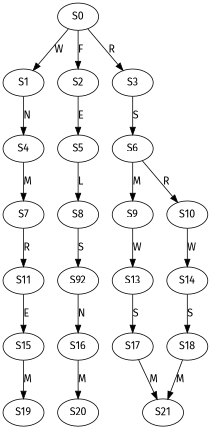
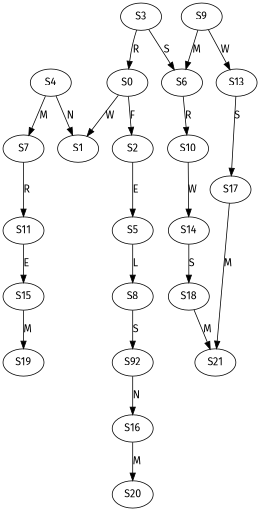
edge "S0" -> "S3": reversed
edge "S1" -> "S4": reversed
edge "S6" -> "S9": reversed
